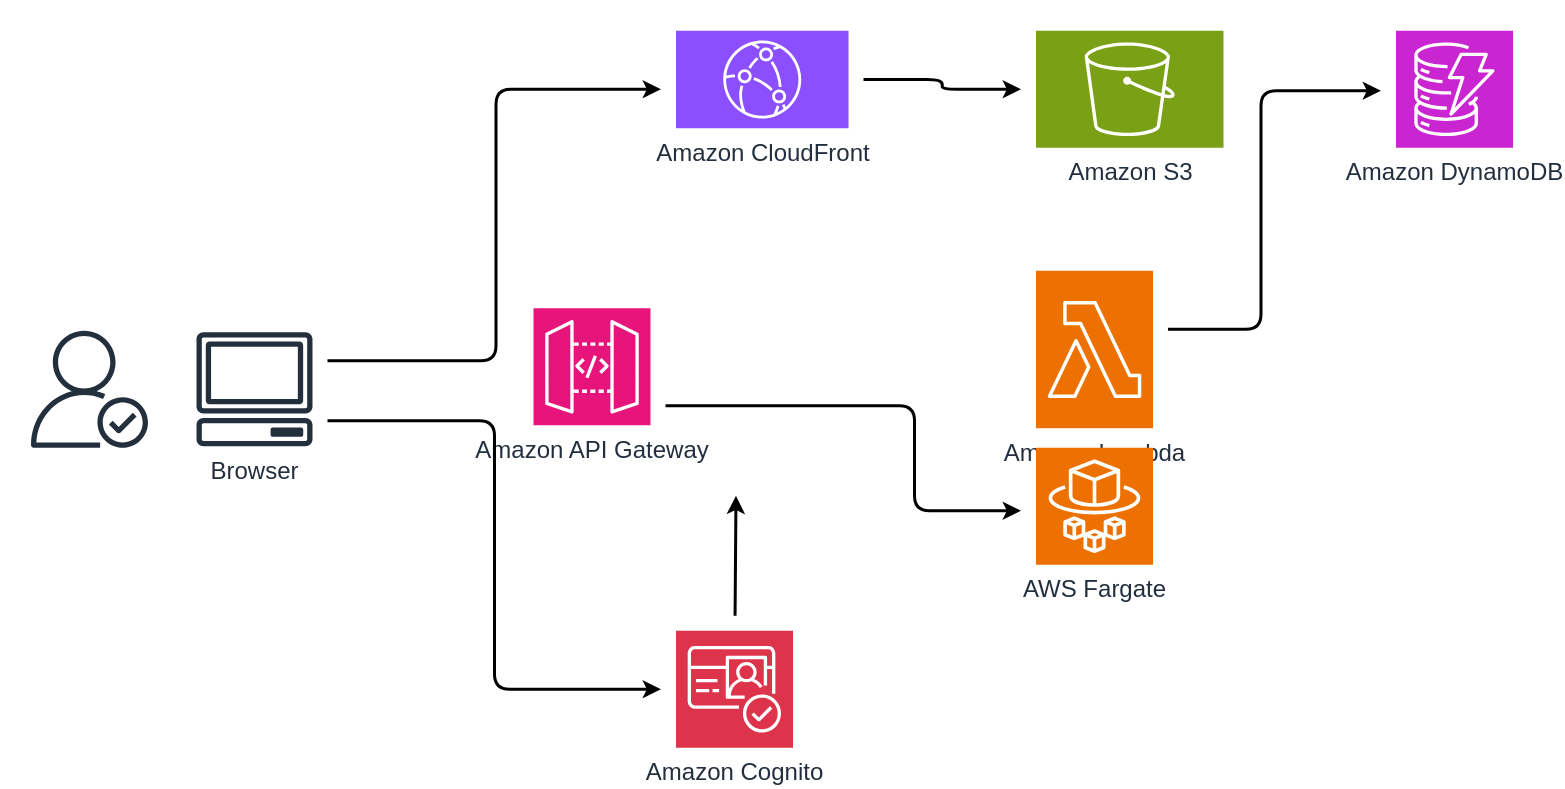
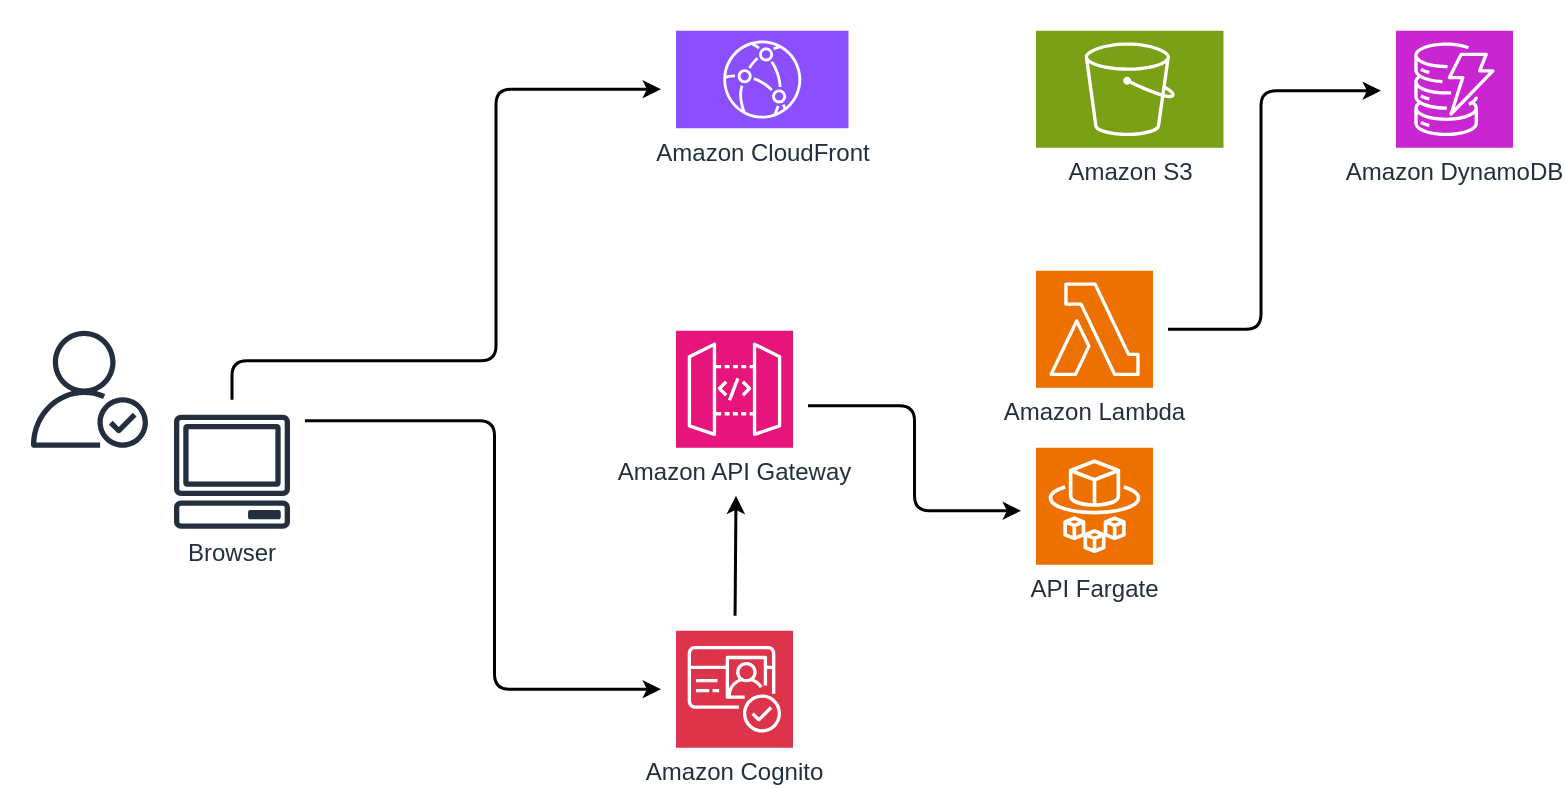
edge "Amazon CloudFront" -> "Amazon S3": removed
node "Amazon Lambda": size 117x158 -> 117x117
node "Amazon API Gateway": moved (592, 367) -> (734, 389)
node "Browser": moved (254, 389) -> (232, 472)
node "AWS Fargate": label "AWS Fargate" -> "API Fargate"
